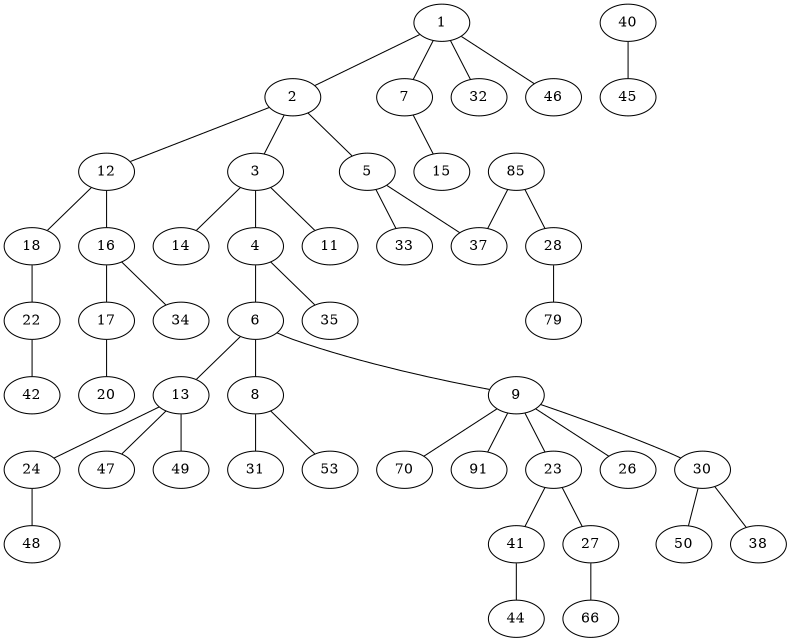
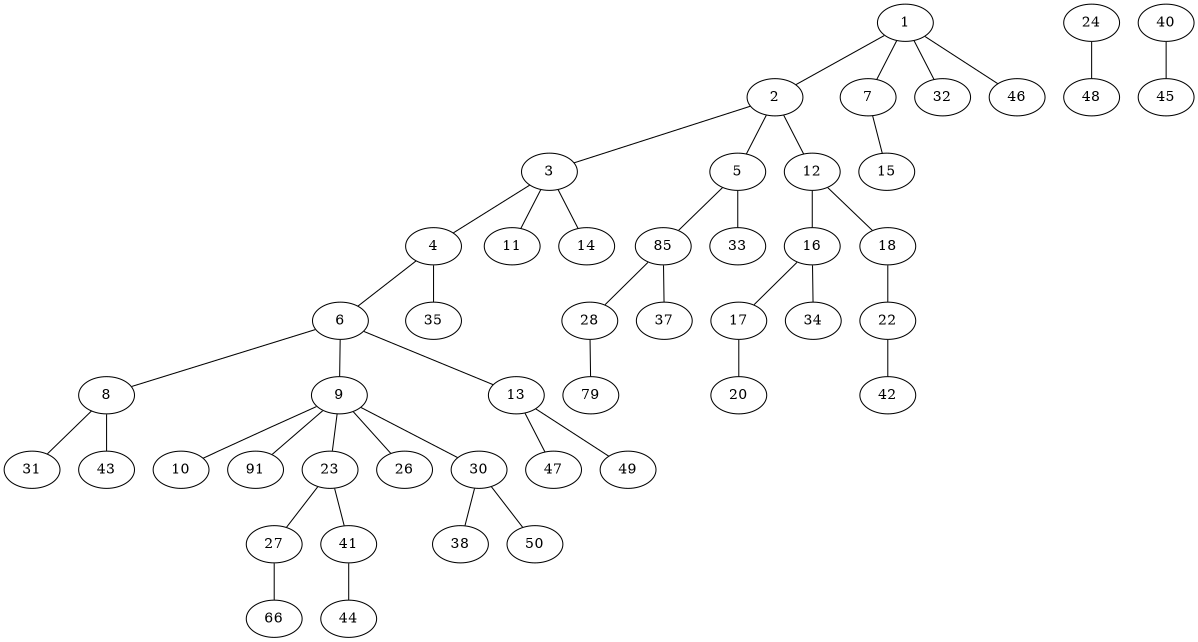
edge "5" -- "37": now "5" -- "85"
edge "13" -- "24": removed
node "53": label "53" -> "43"
node "70": label "70" -> "10"
